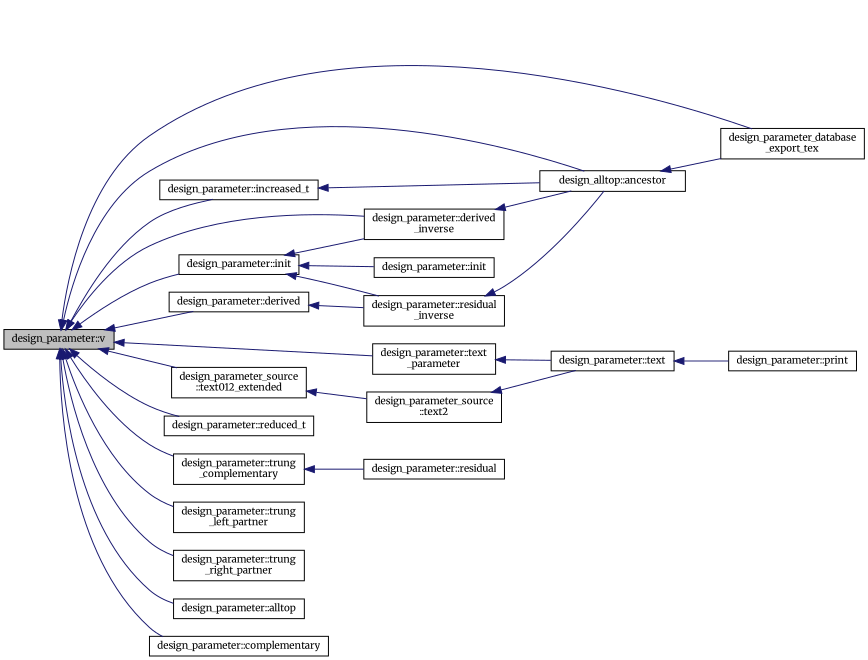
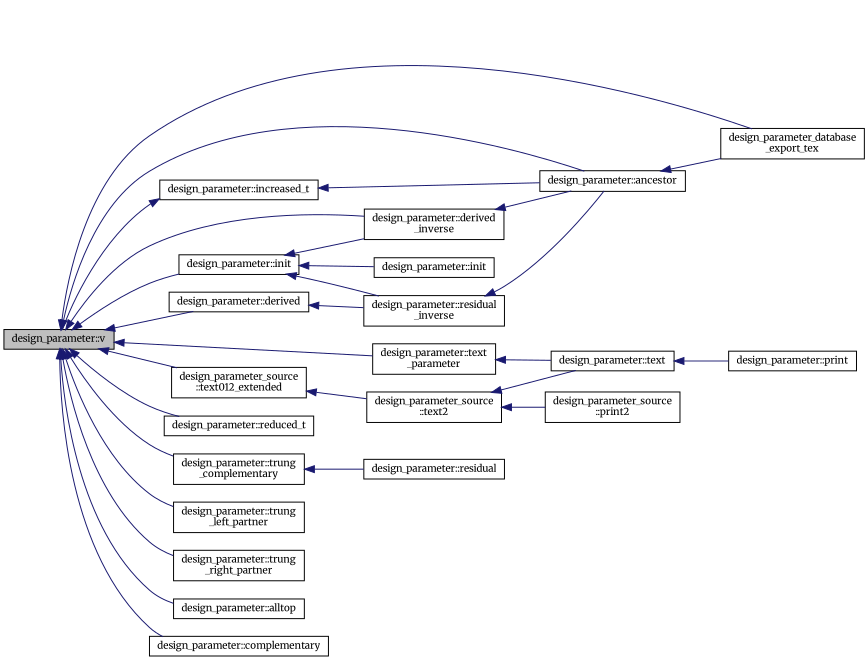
node "design_alltop::ancestor": label "design_alltop::ancestor" -> "design_parameter::ancestor"
edge "design_parameter::increased_t" -> "design_parameter::v": reversed
node "design_parameter_source ::print2": added
